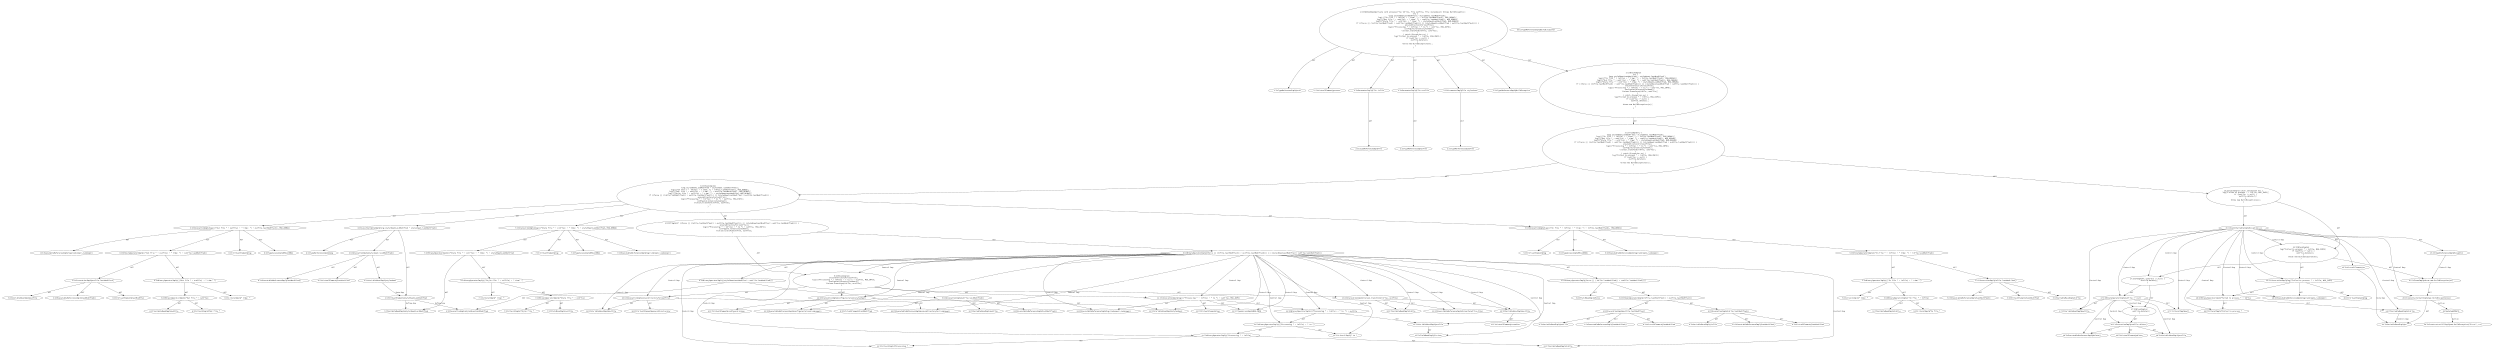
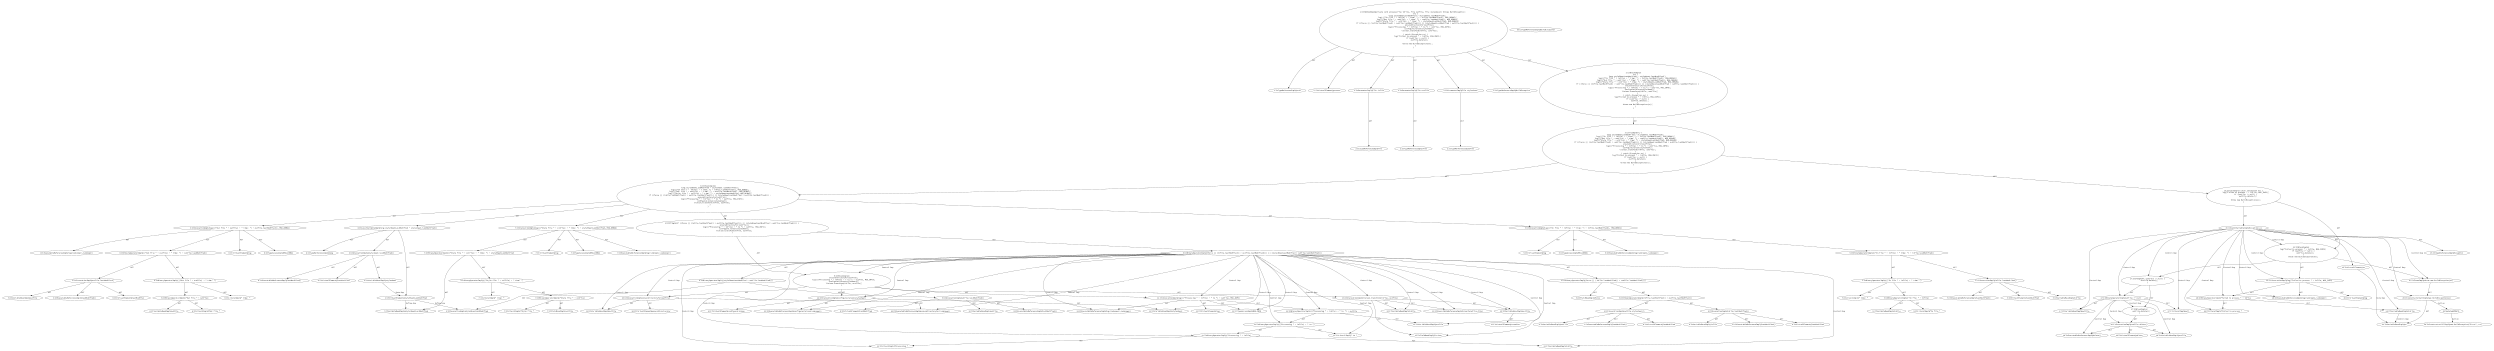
edge "15:CtTypeReferenceImpl@Exception" -> "20:CtThrowImpl@throw new BuildException(ex)": now "15:CtCatchVariableImpl@Exception ex" -> "20:CtThrowImpl@throw new BuildException(ex)"
node "8:CtInvocationImpl@outFile.lastModified()": label "8:CtInvocationImpl@outFile.lastModified()" -> "8:CtInvocationImpl@outFile.stylesheet()"
edge "11:CtVariableReadImpl@outFile" -> "13:CtFieldReadImpl@liaison": now "13:CtInvocationImpl@liaison.transform(inFile, outFile)" -> "13:CtFieldReadImpl@liaison"
